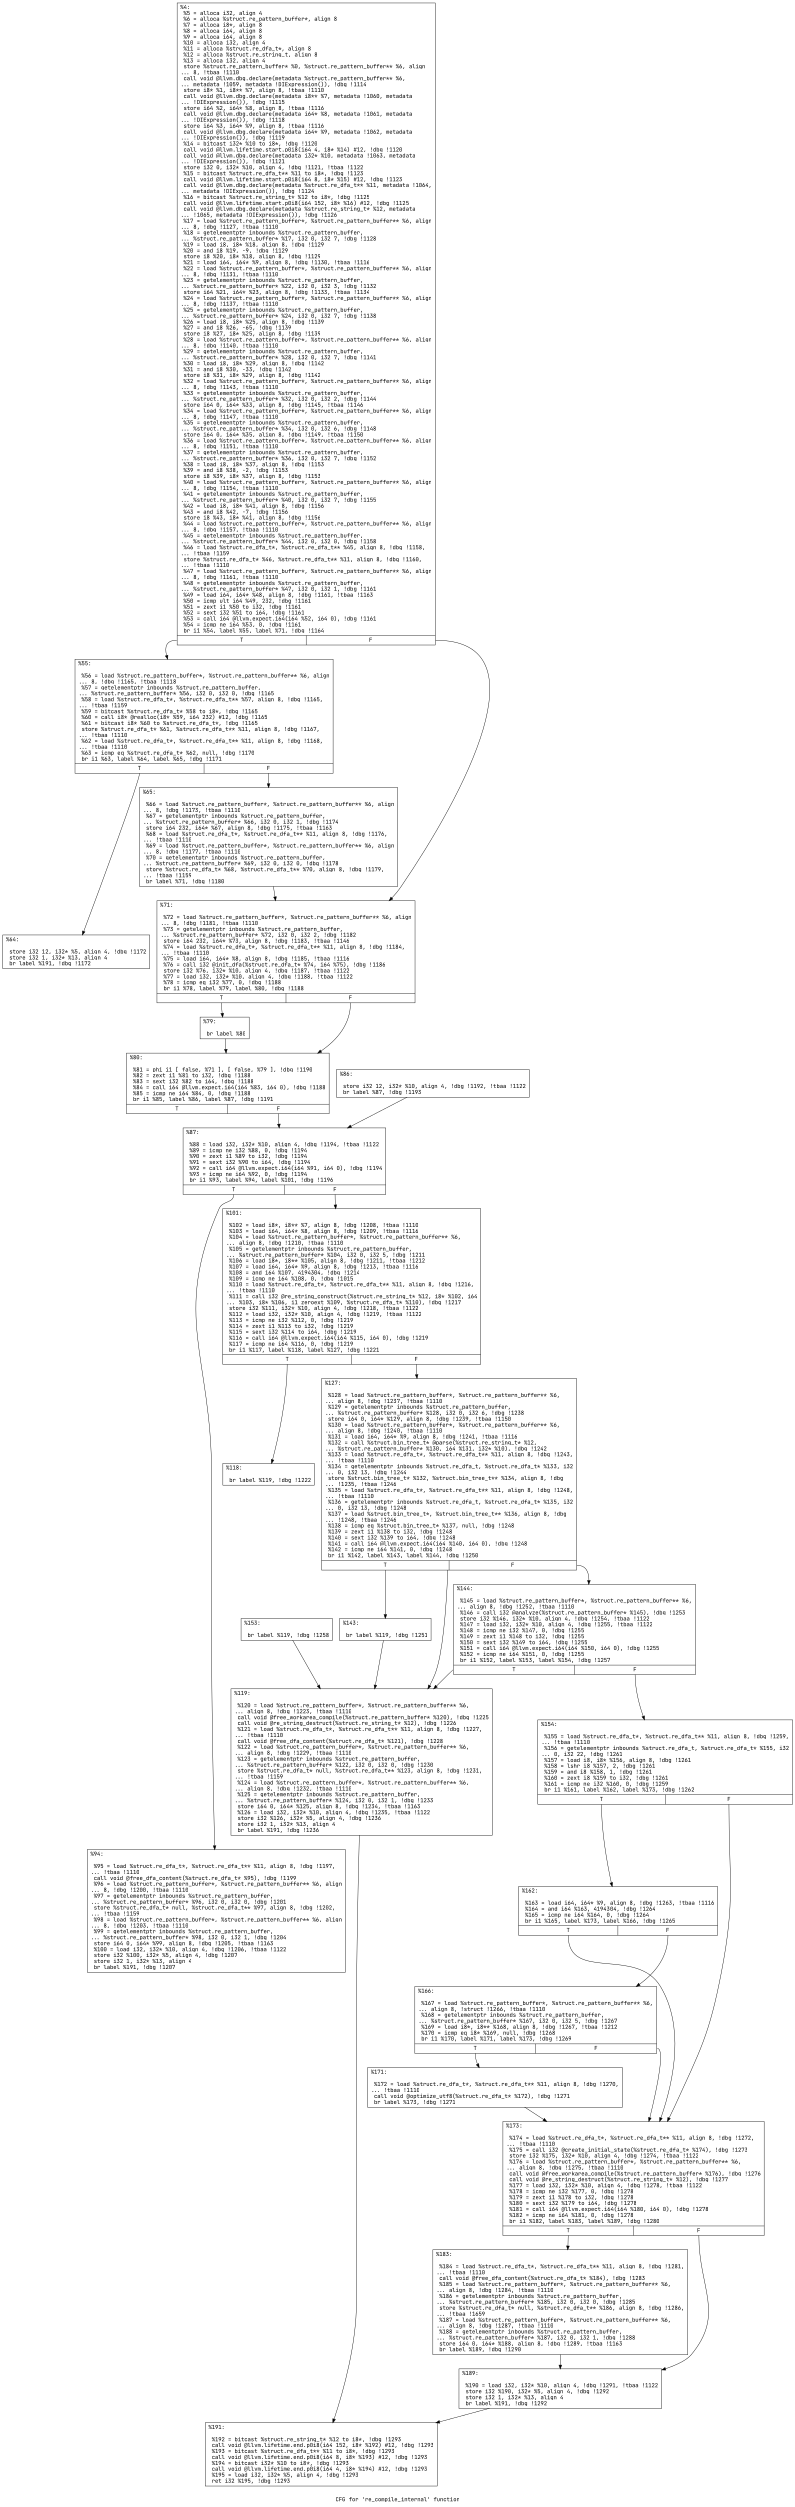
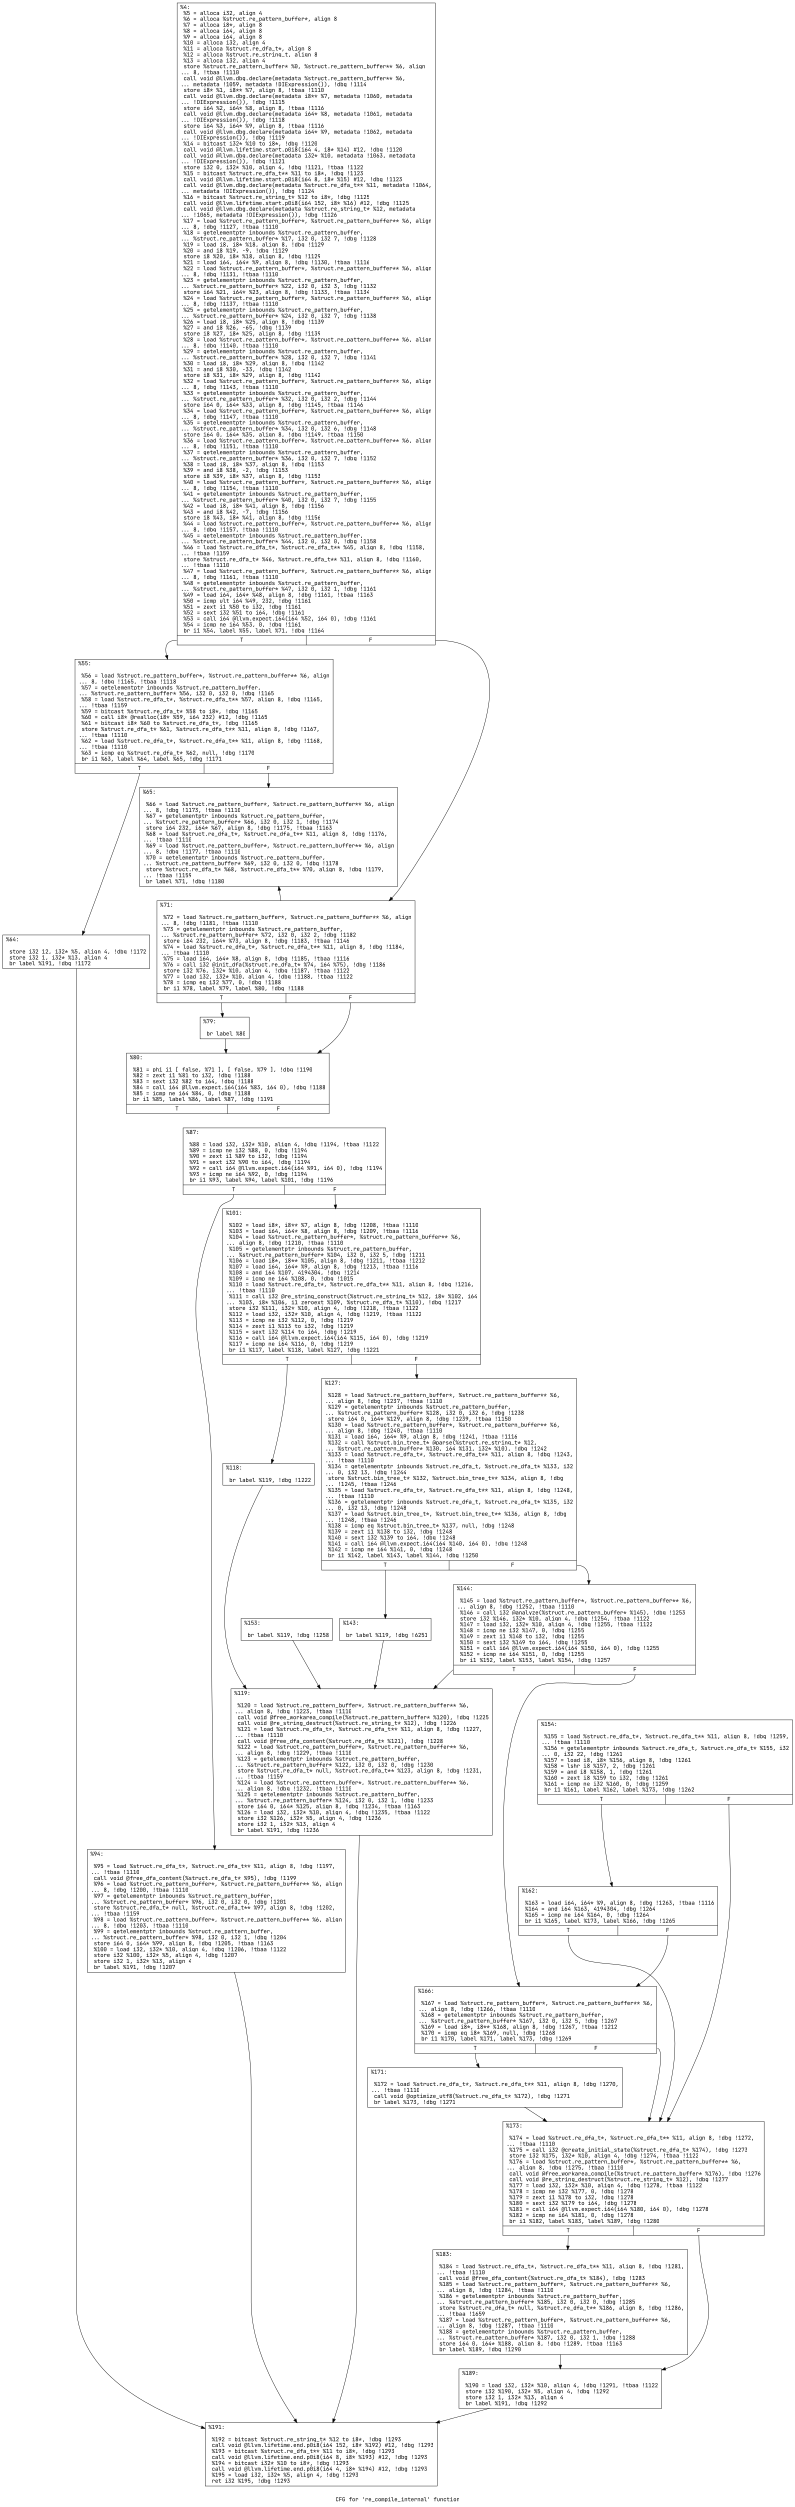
edge "%65:" -> "%71:": reversed
node "%86:": removed
edge "%80:" -> "%87:": removed
node "%127:": text "... !1235, !tbaa !1246" -> "... !1245, !tbaa !1246"
edge "%127:" -> "%119:": now "%118:" -> "%119:"
node "%143:": text "br label %119, !dbg !1251" -> "br label %119, !dbg !6251"
edge "%144:" -> "%154:": now "%144:" -> "%166:"
edge "%64:" -> "%191:": added
node "%166:": text "... align 8, !struct !1266, !tbaa !1110" -> "... align 8, !dbg !1266, !tbaa !1110"
edge "%94:" -> "%191:": added
